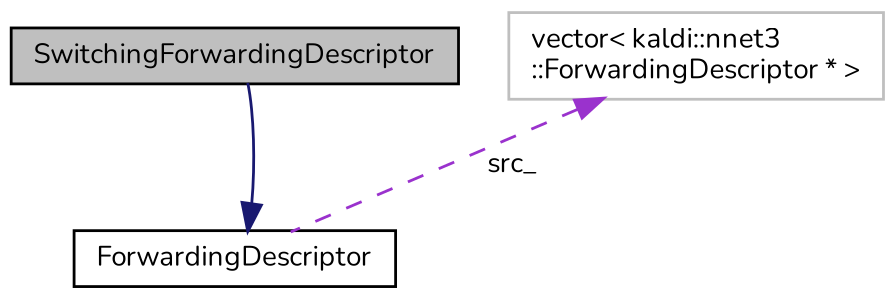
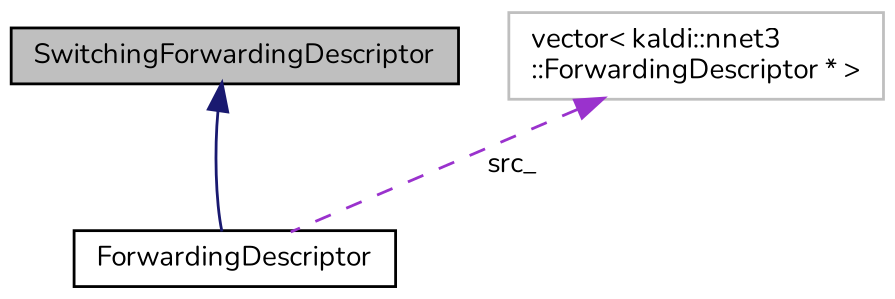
edge "SwitchingForwardingDescriptor" -> "ForwardingDescriptor": reversed
